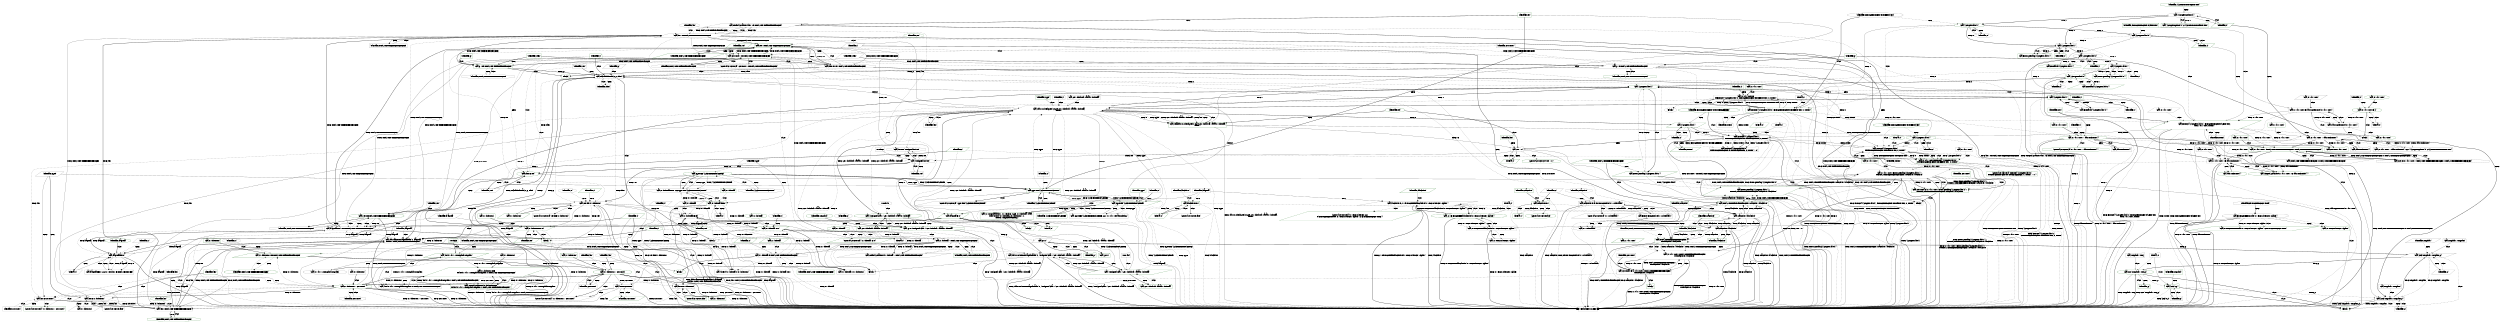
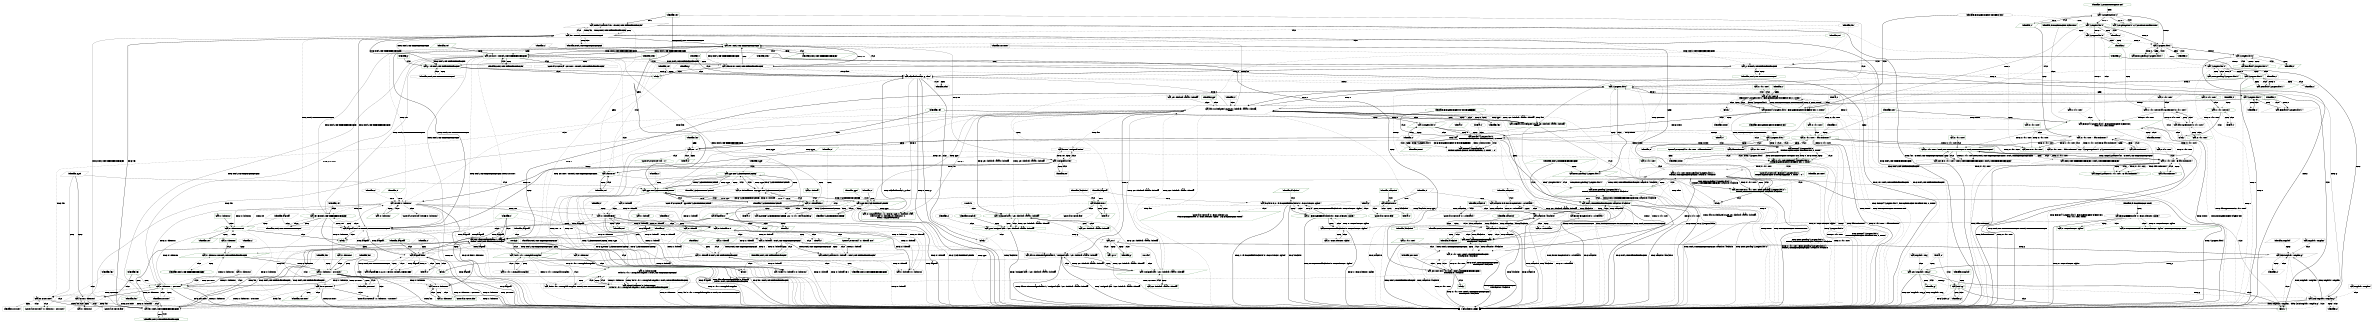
node "1000561": removed
